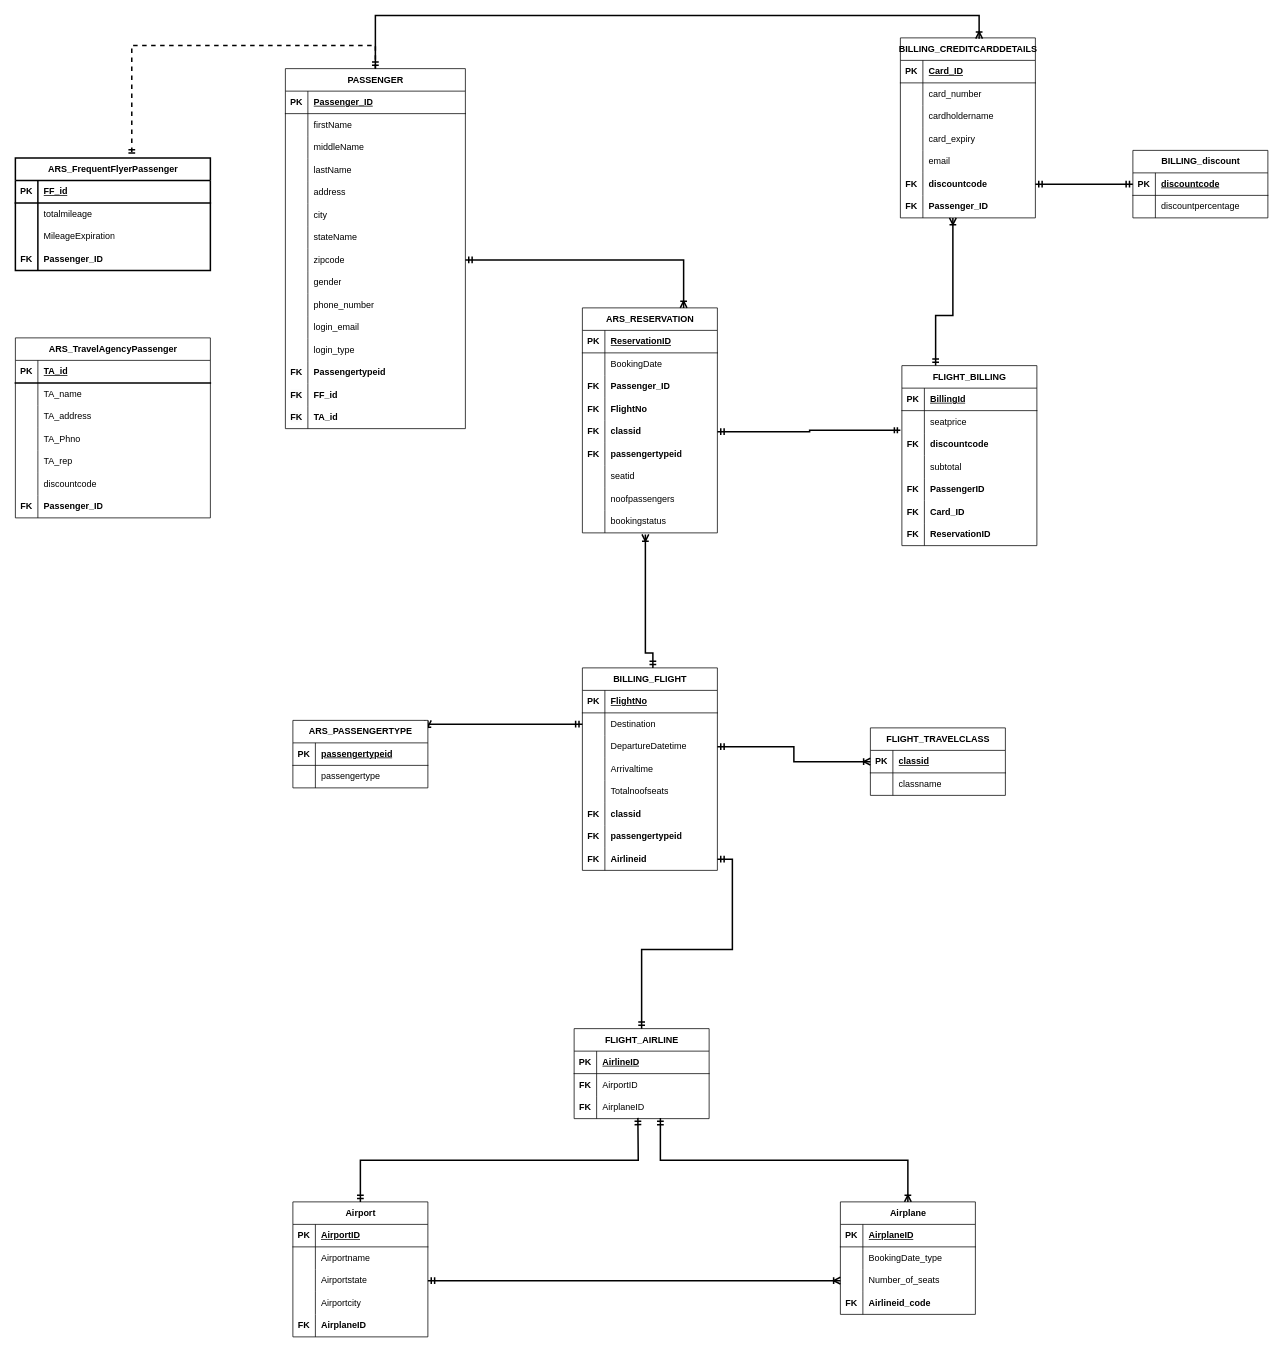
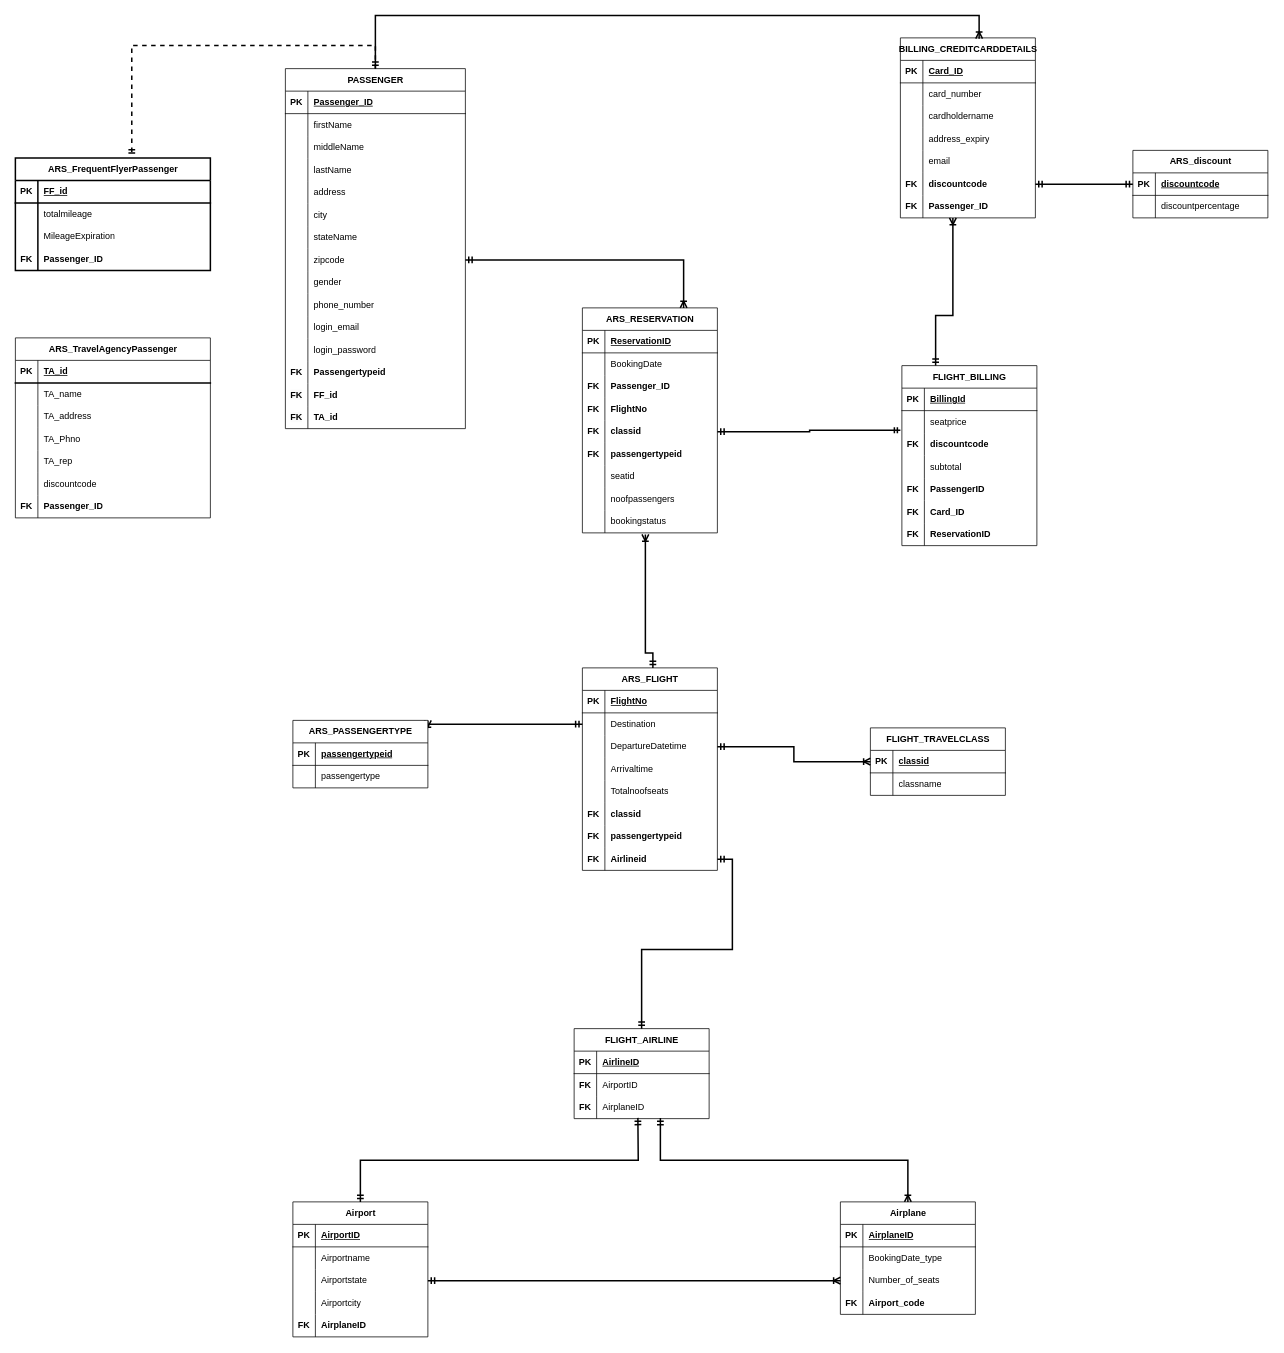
node "card_expiry": label "card_expiry" -> "address_expiry"
node "BILLING_discount": label "BILLING_discount" -> "ARS_discount"
node "login_type": label "login_type" -> "login_password"
node "BILLING_FLIGHT": label "BILLING_FLIGHT" -> "ARS_FLIGHT"
node "Airlineid_code": label "Airlineid_code" -> "Airport_code"
